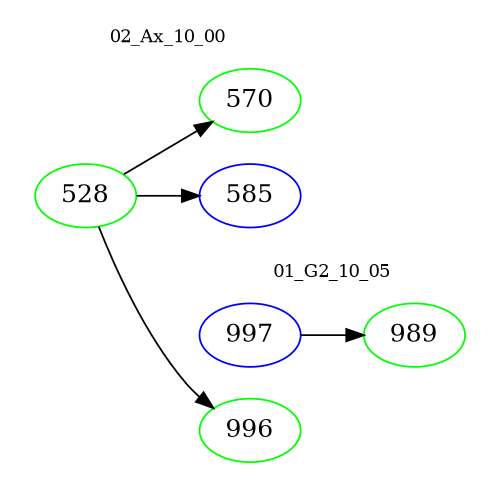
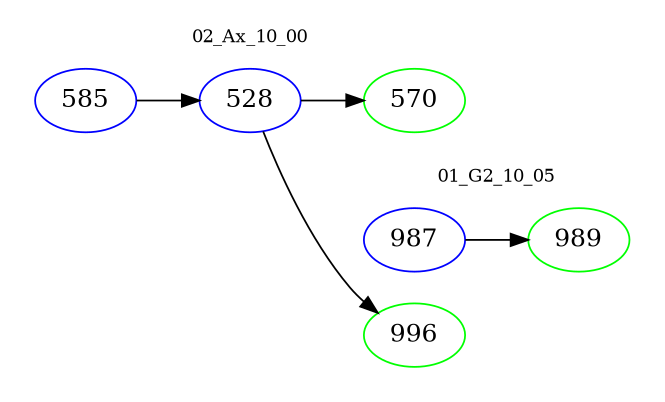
node "528": color green -> blue
edge "528" -> "585": reversed
node "997": label "997" -> "987"
